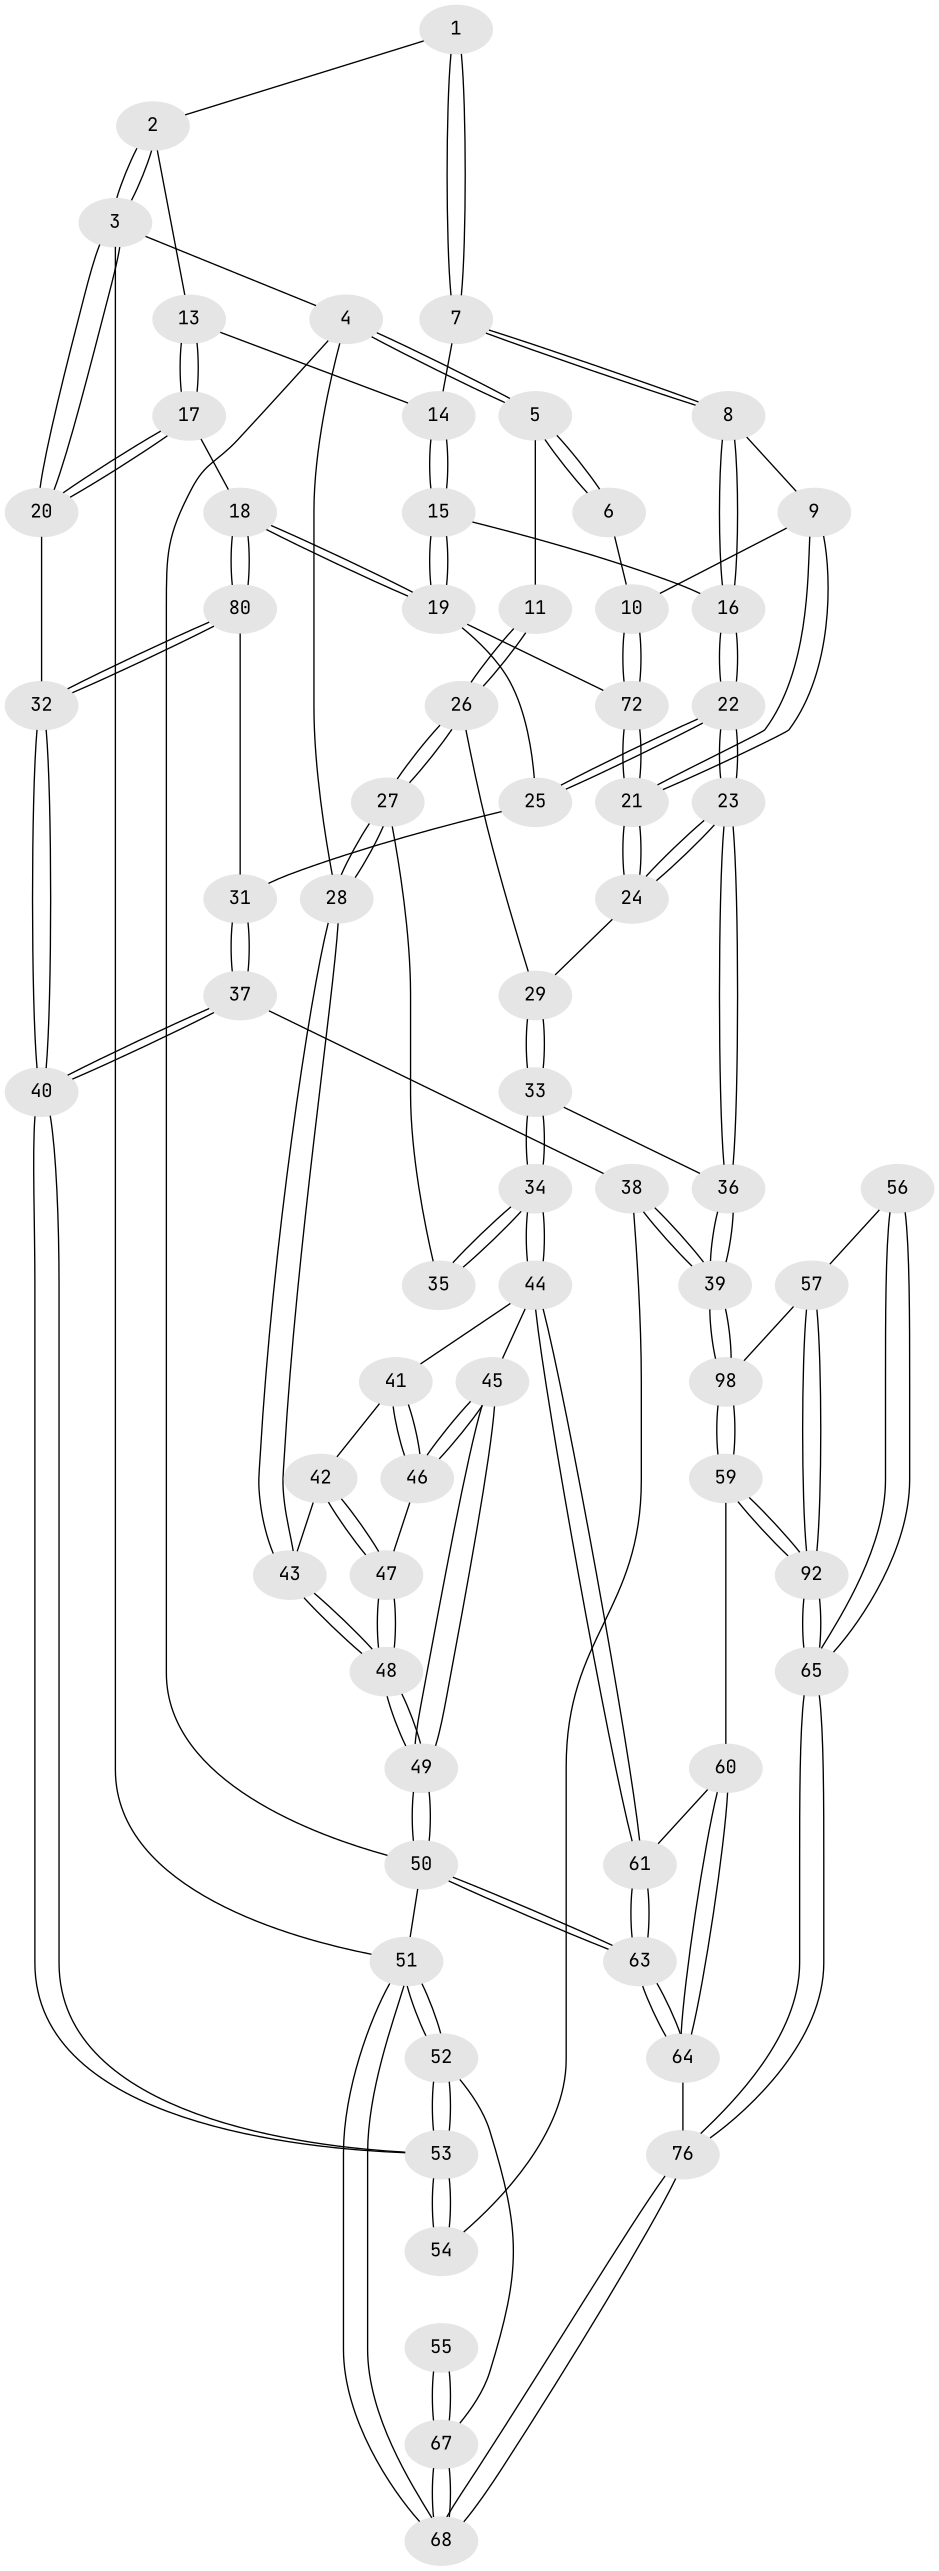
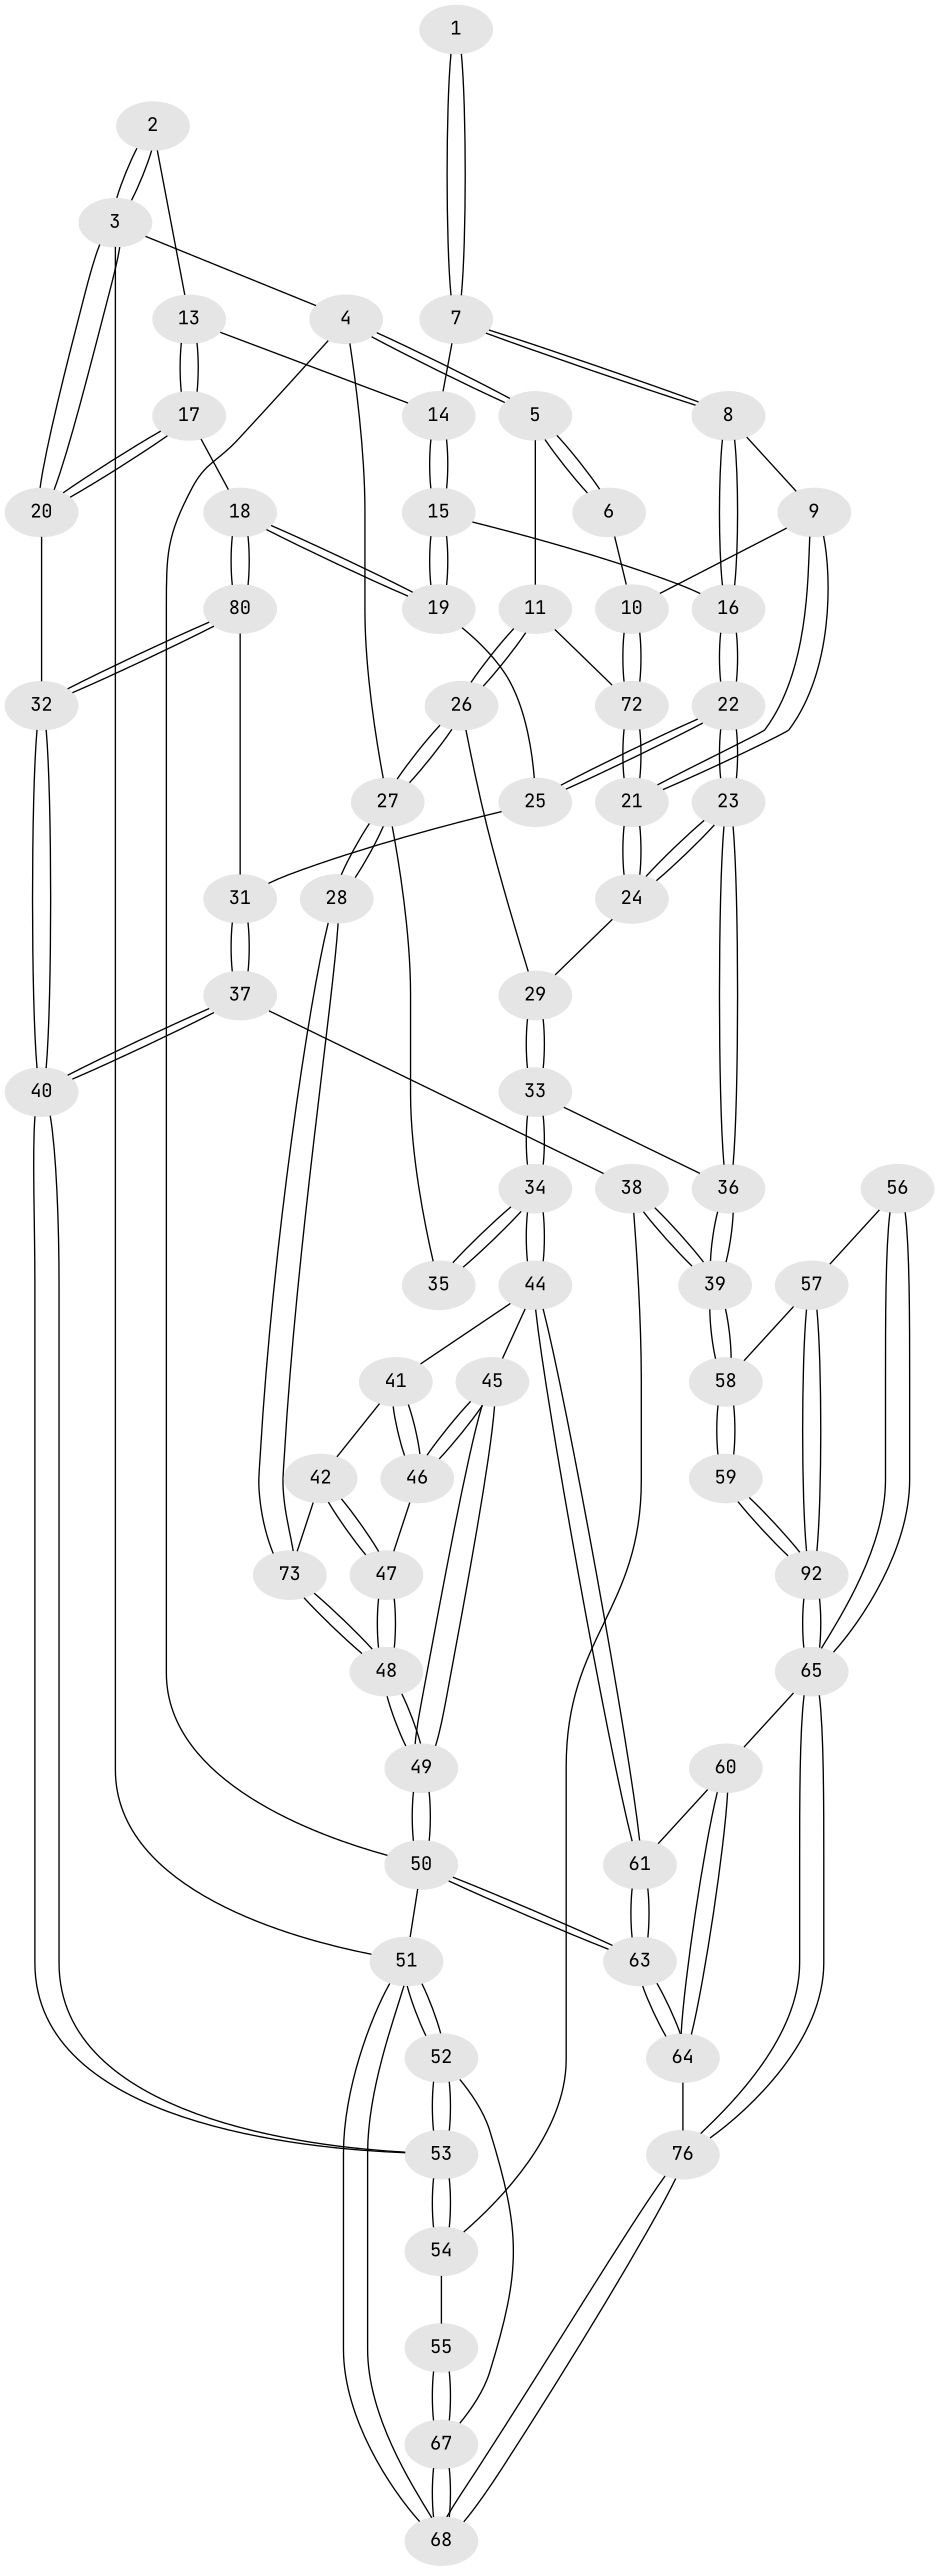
edge "1" -- "2": removed
edge "4" -- "28": now "4" -- "27"
edge "19" -- "72": now "11" -- "72"
node "98": label "98" -> "58"
node "43": label "43" -> "73"
edge "59" -- "60": now "65" -- "60"
edge "54" -- "55": added
